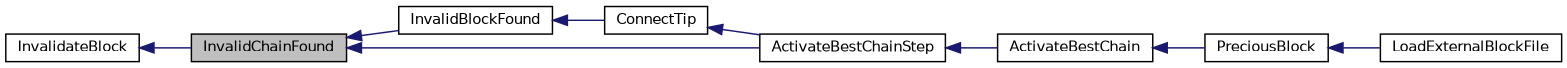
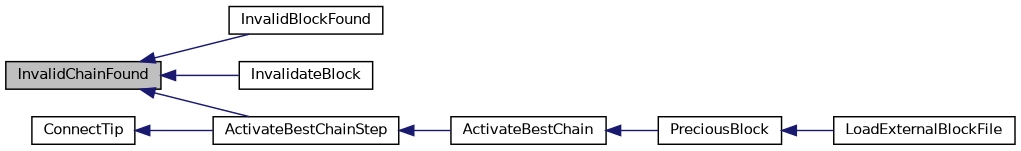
edge "ConnectTip" -> "InvalidBlockFound": removed
edge "InvalidChainFound" -> "InvalidateBlock": reversed
